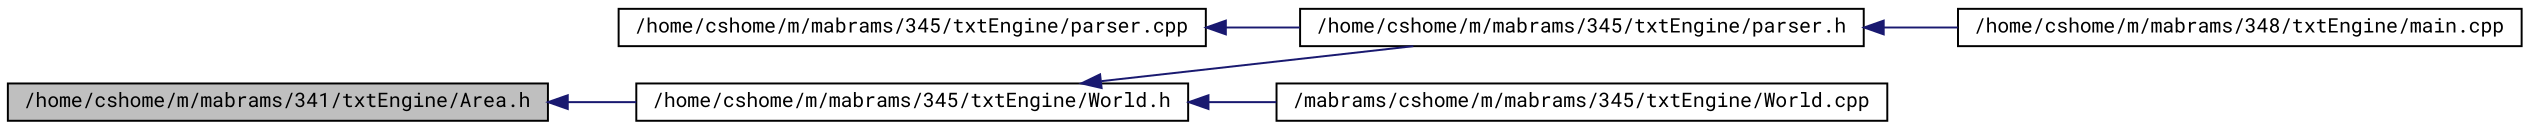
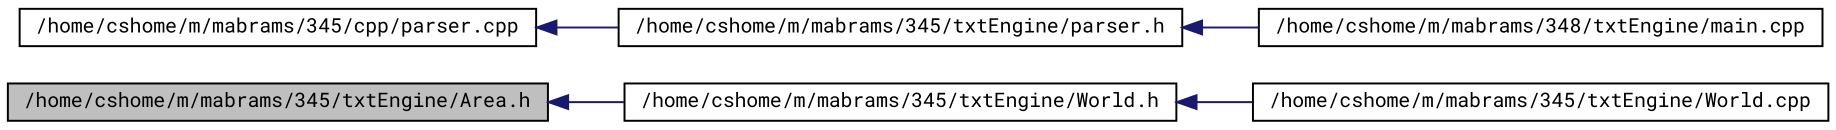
node "/home/cshome/m/mabrams/345/txtEngine/parser.cpp": label "/home/cshome/m/mabrams/345/txtEngine/parser.cpp" -> "/home/cshome/m/mabrams/345/cpp/parser.cpp"
edge "/home/cshome/m/mabrams/345/txtEngine/parser.h" -> "/home/cshome/m/mabrams/345/txtEngine/World.h": removed
node "/home/cshome/m/mabrams/341/txtEngine/Area.h": label "/home/cshome/m/mabrams/341/txtEngine/Area.h" -> "/home/cshome/m/mabrams/345/txtEngine/Area.h"
node "/mabrams/cshome/m/mabrams/345/txtEngine/World.cpp": label "/mabrams/cshome/m/mabrams/345/txtEngine/World.cpp" -> "/home/cshome/m/mabrams/345/txtEngine/World.cpp"
